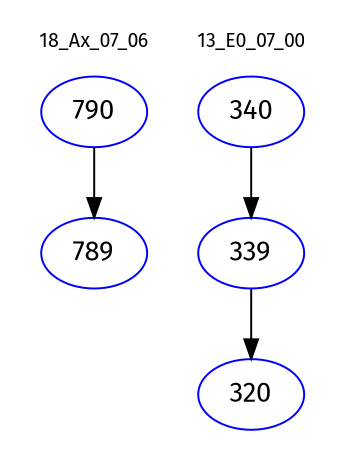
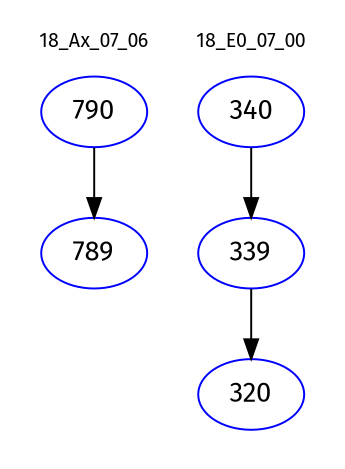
cluster "13_E0_07_00": label "13_E0_07_00" -> "18_E0_07_00"
